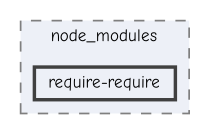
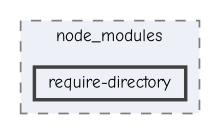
node "require-require": label "require-require" -> "require-directory"
